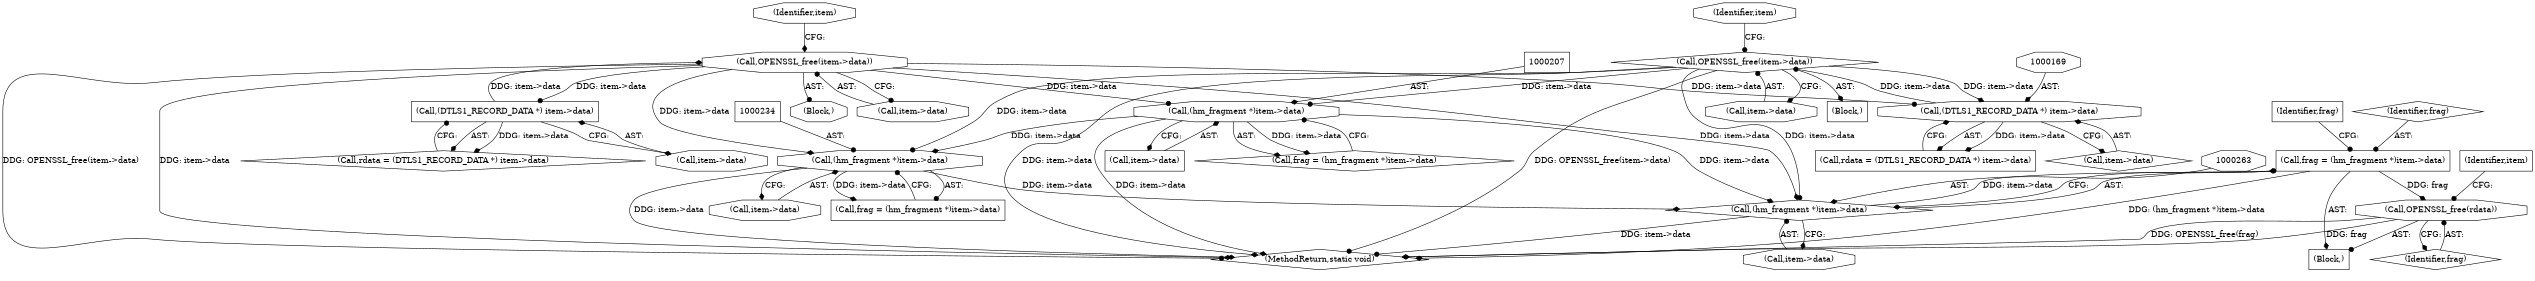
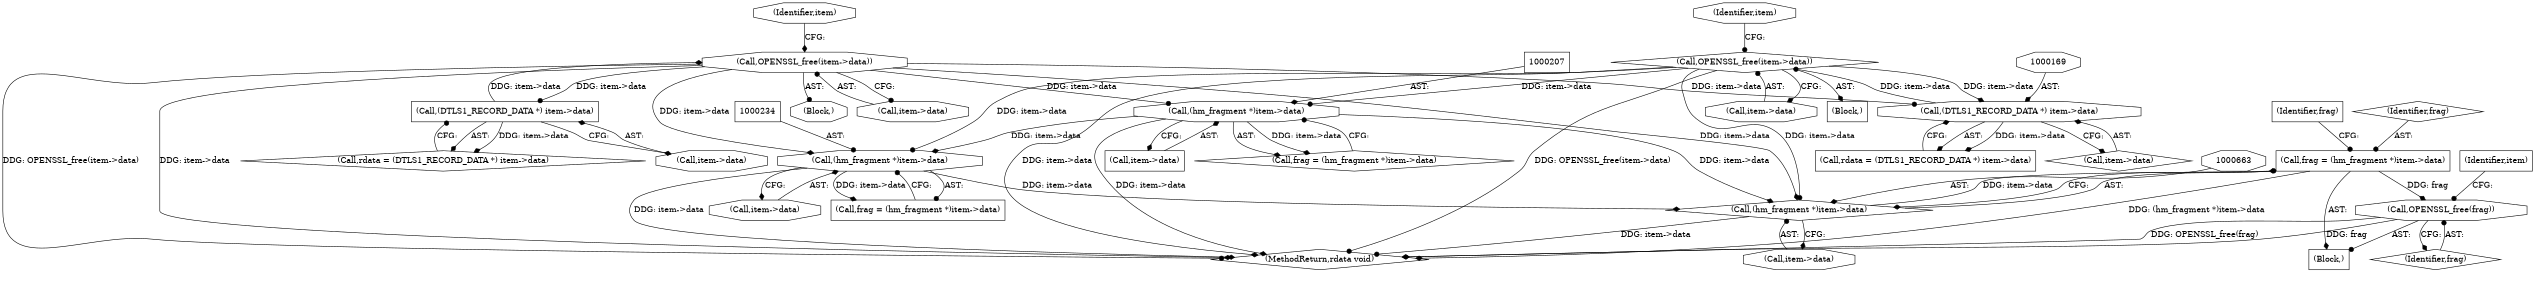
node "1000263": label "1000263" -> "1000663"
node "(Call,OPENSSL_free(rdata))": label "(Call,OPENSSL_free(rdata))" -> "(Call,OPENSSL_free(frag))"
node "(MethodReturn,static void)": label "(MethodReturn,static void)" -> "(MethodReturn,rdata void)"
